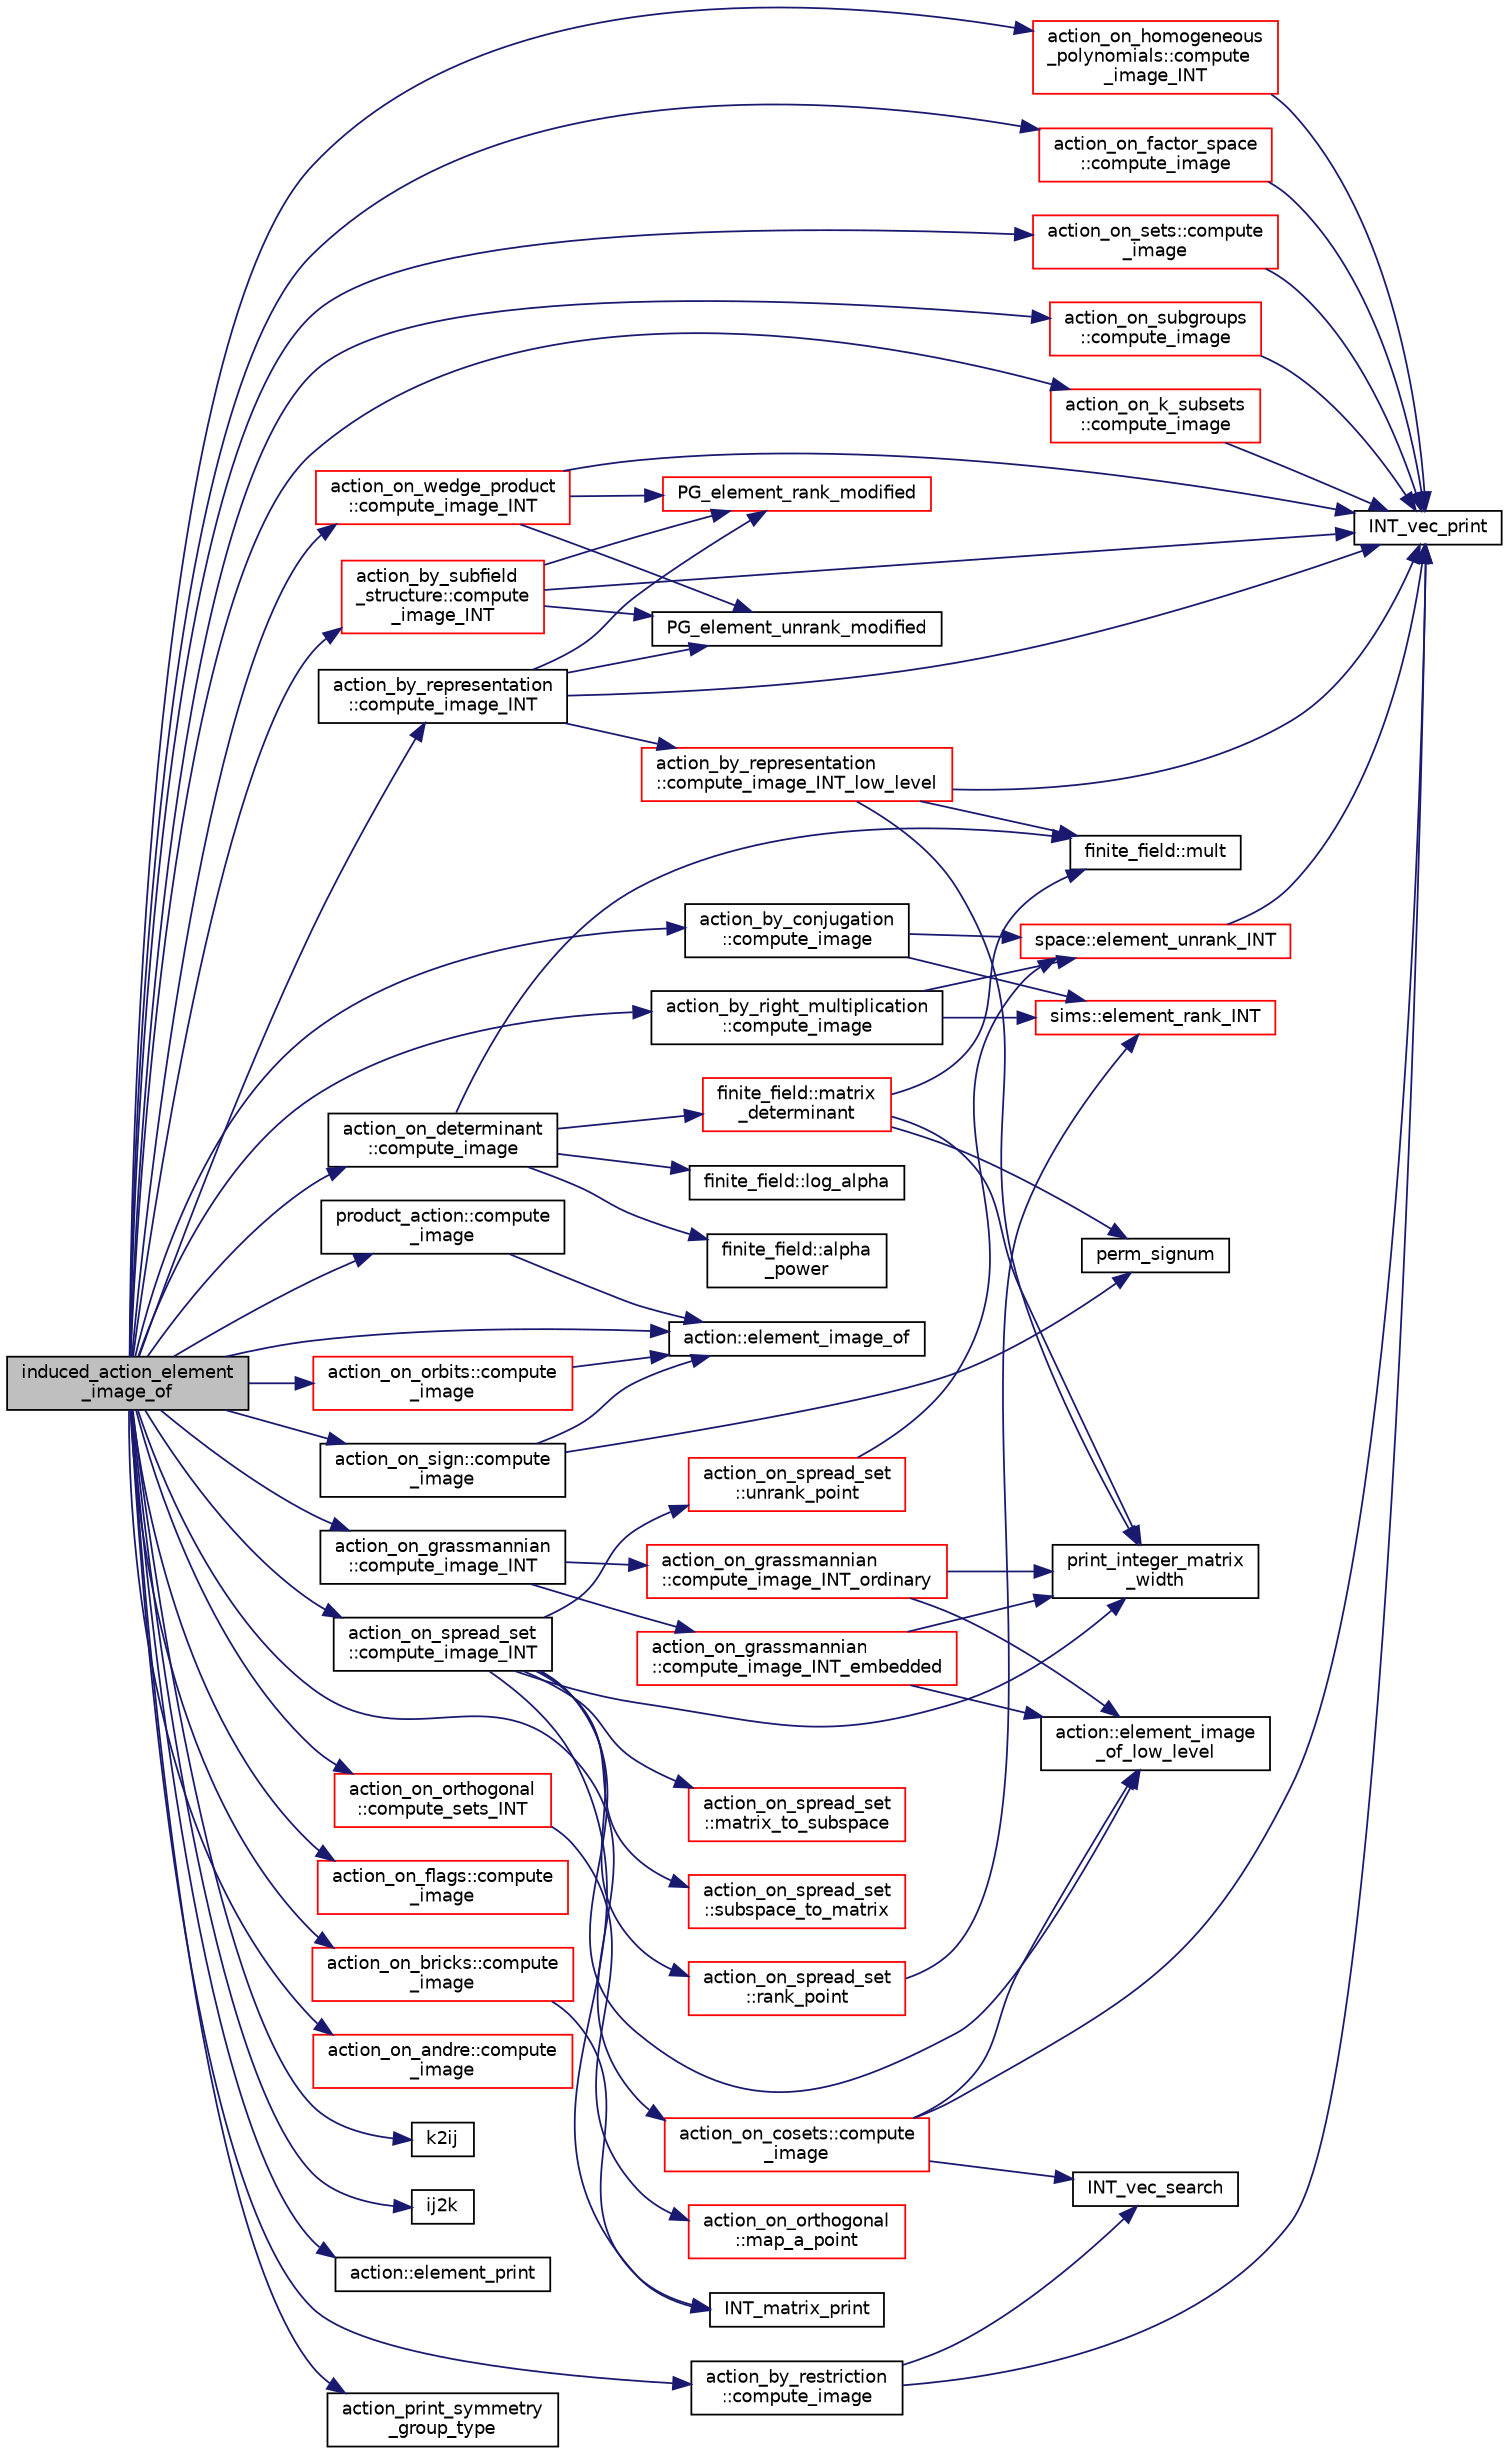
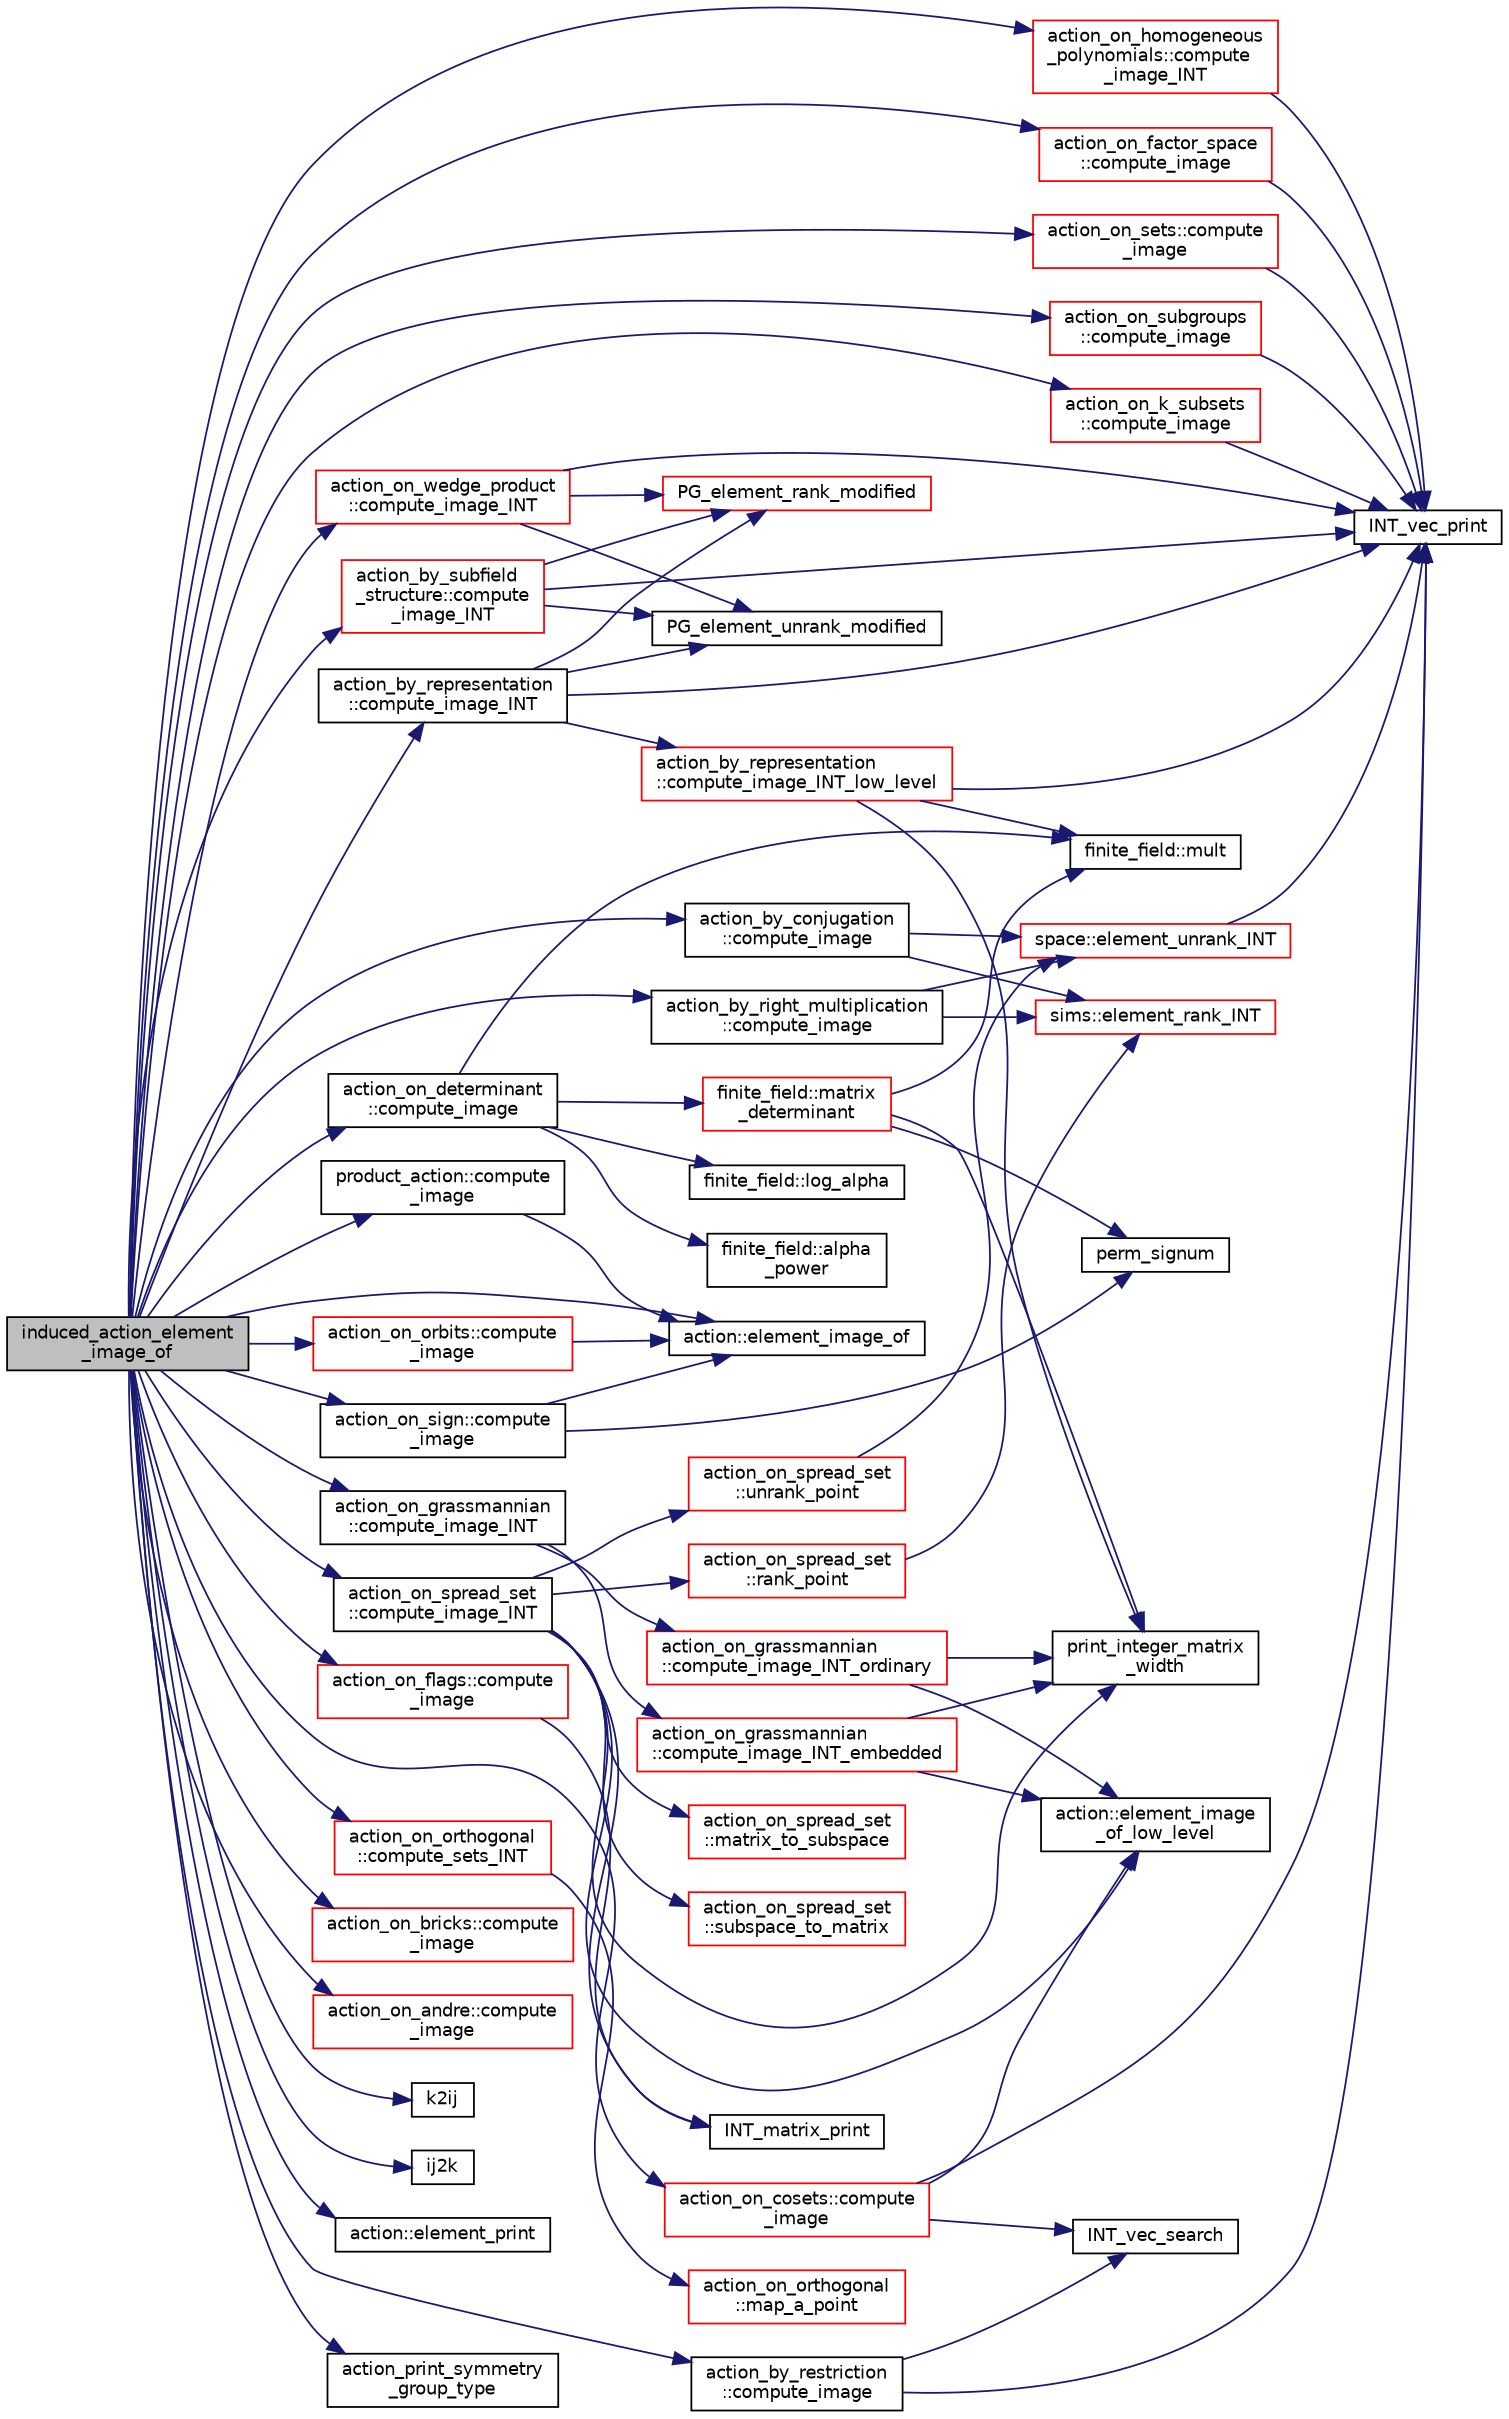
edge "action_on_bricks::compute _image" -> "INT_matrix_print": now "action_on_flags::compute _image" -> "INT_matrix_print"
